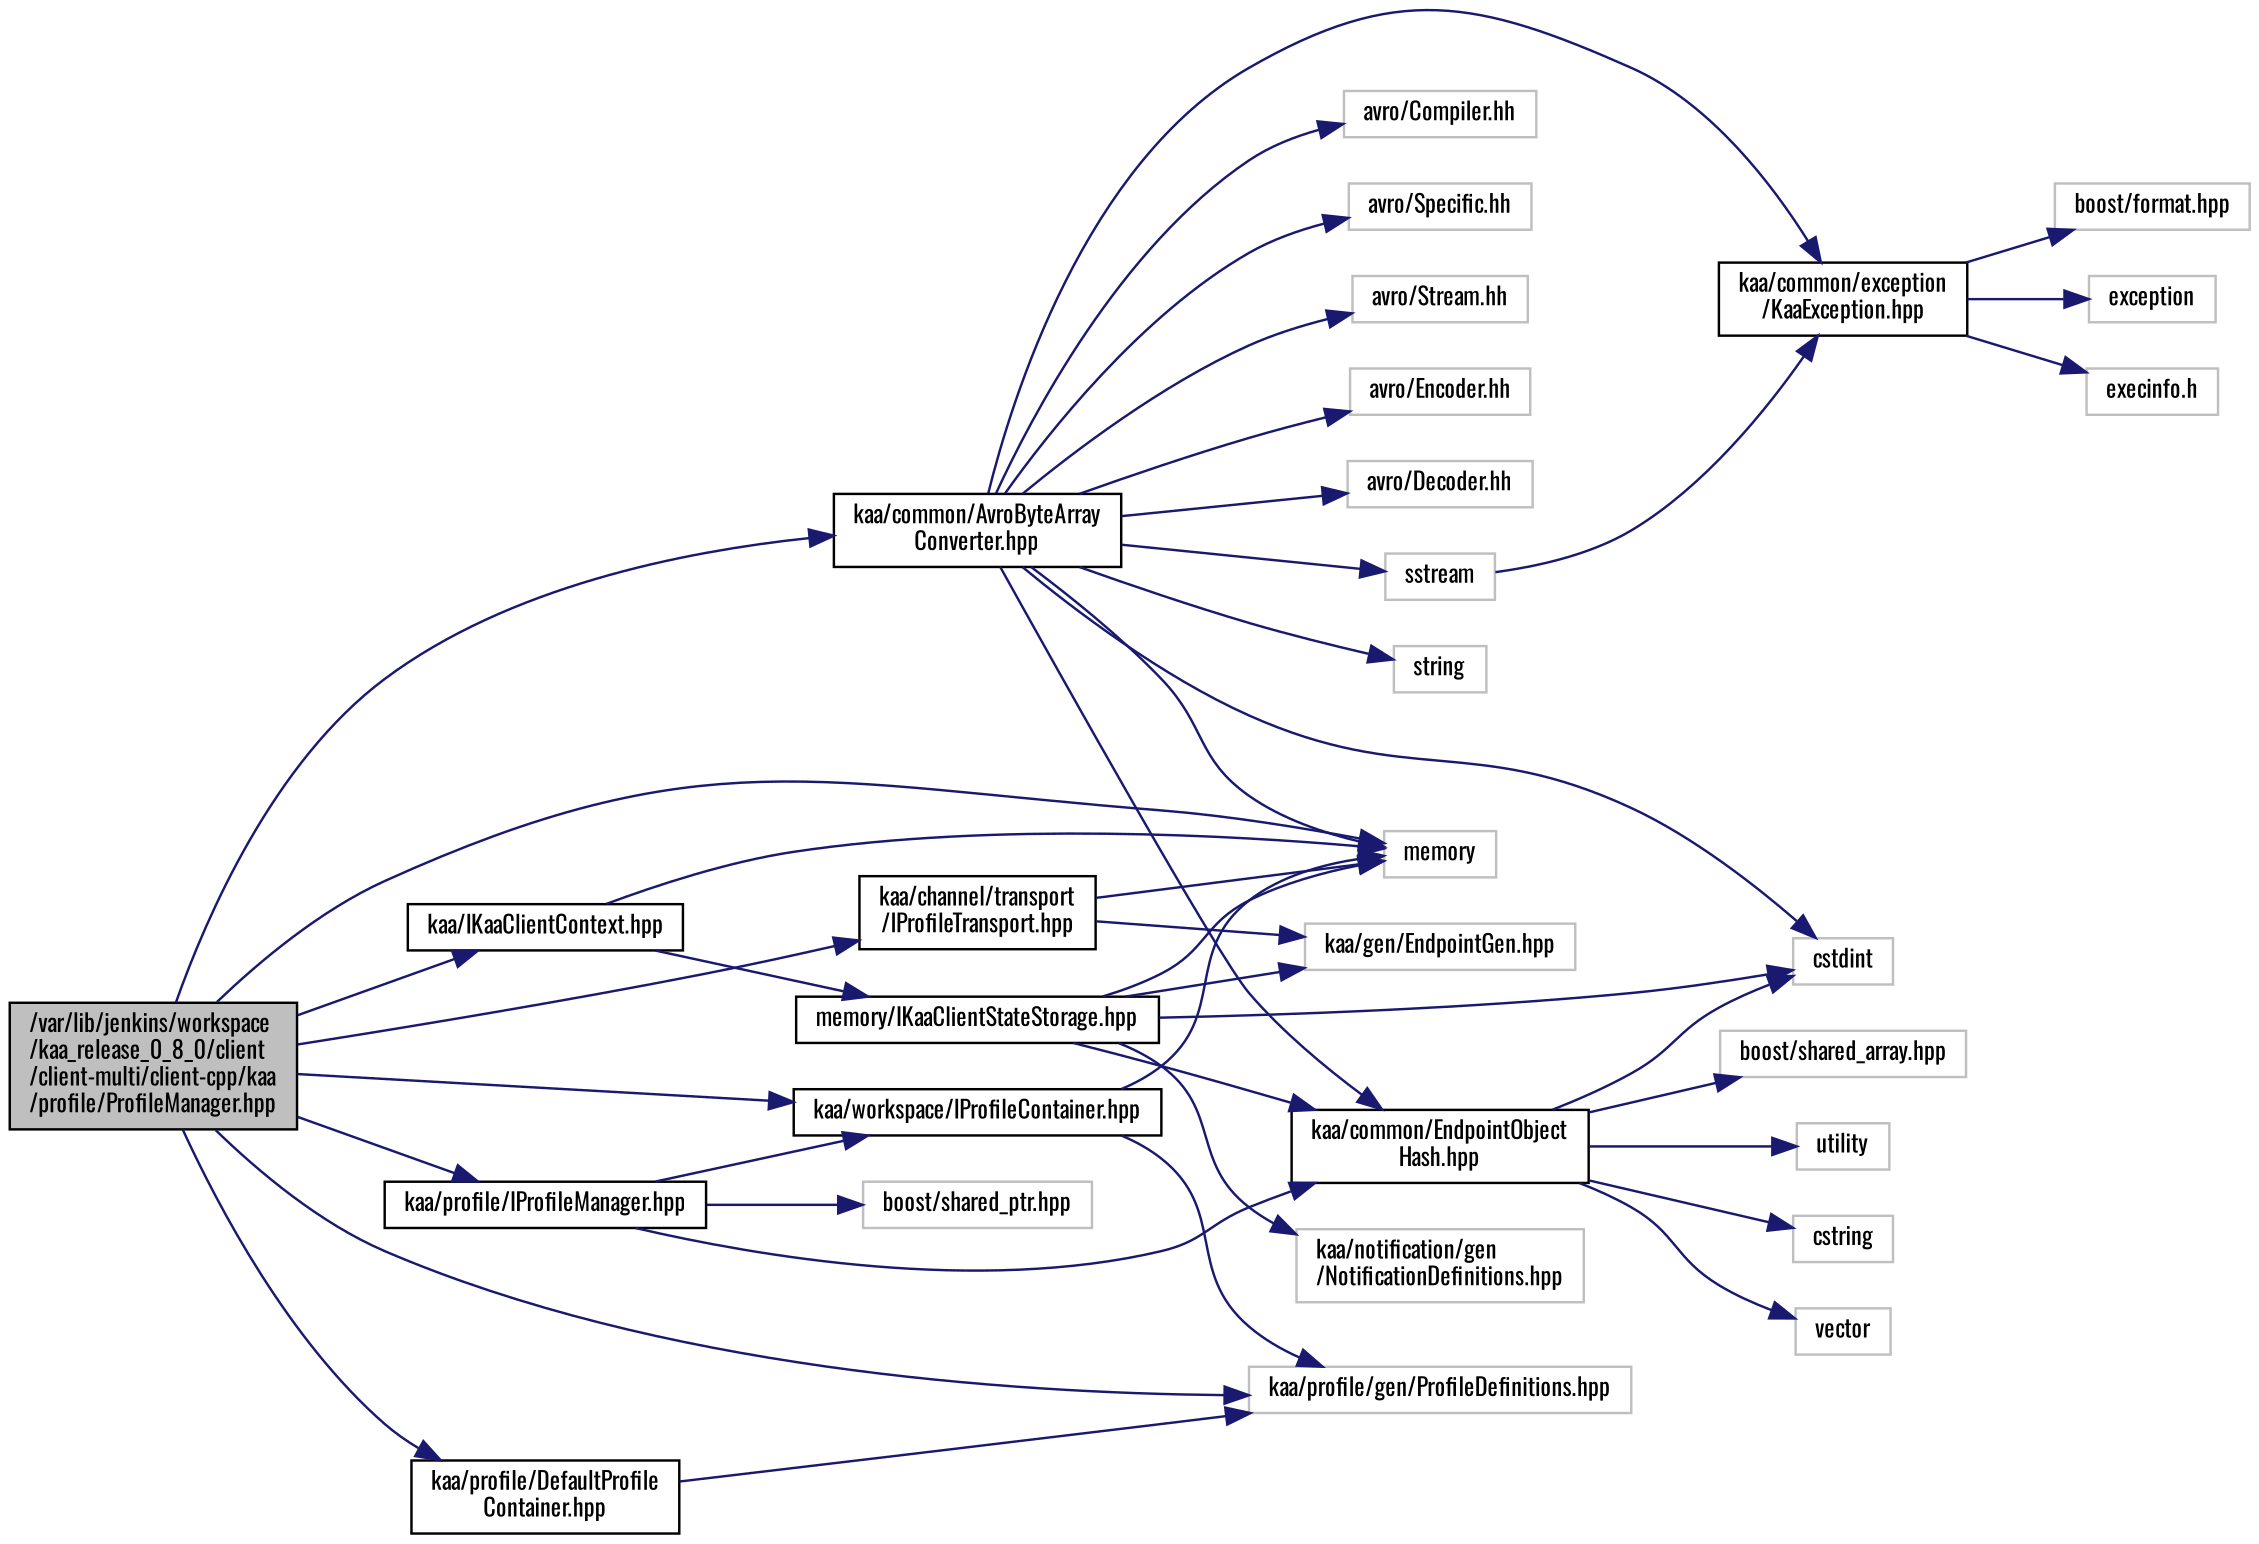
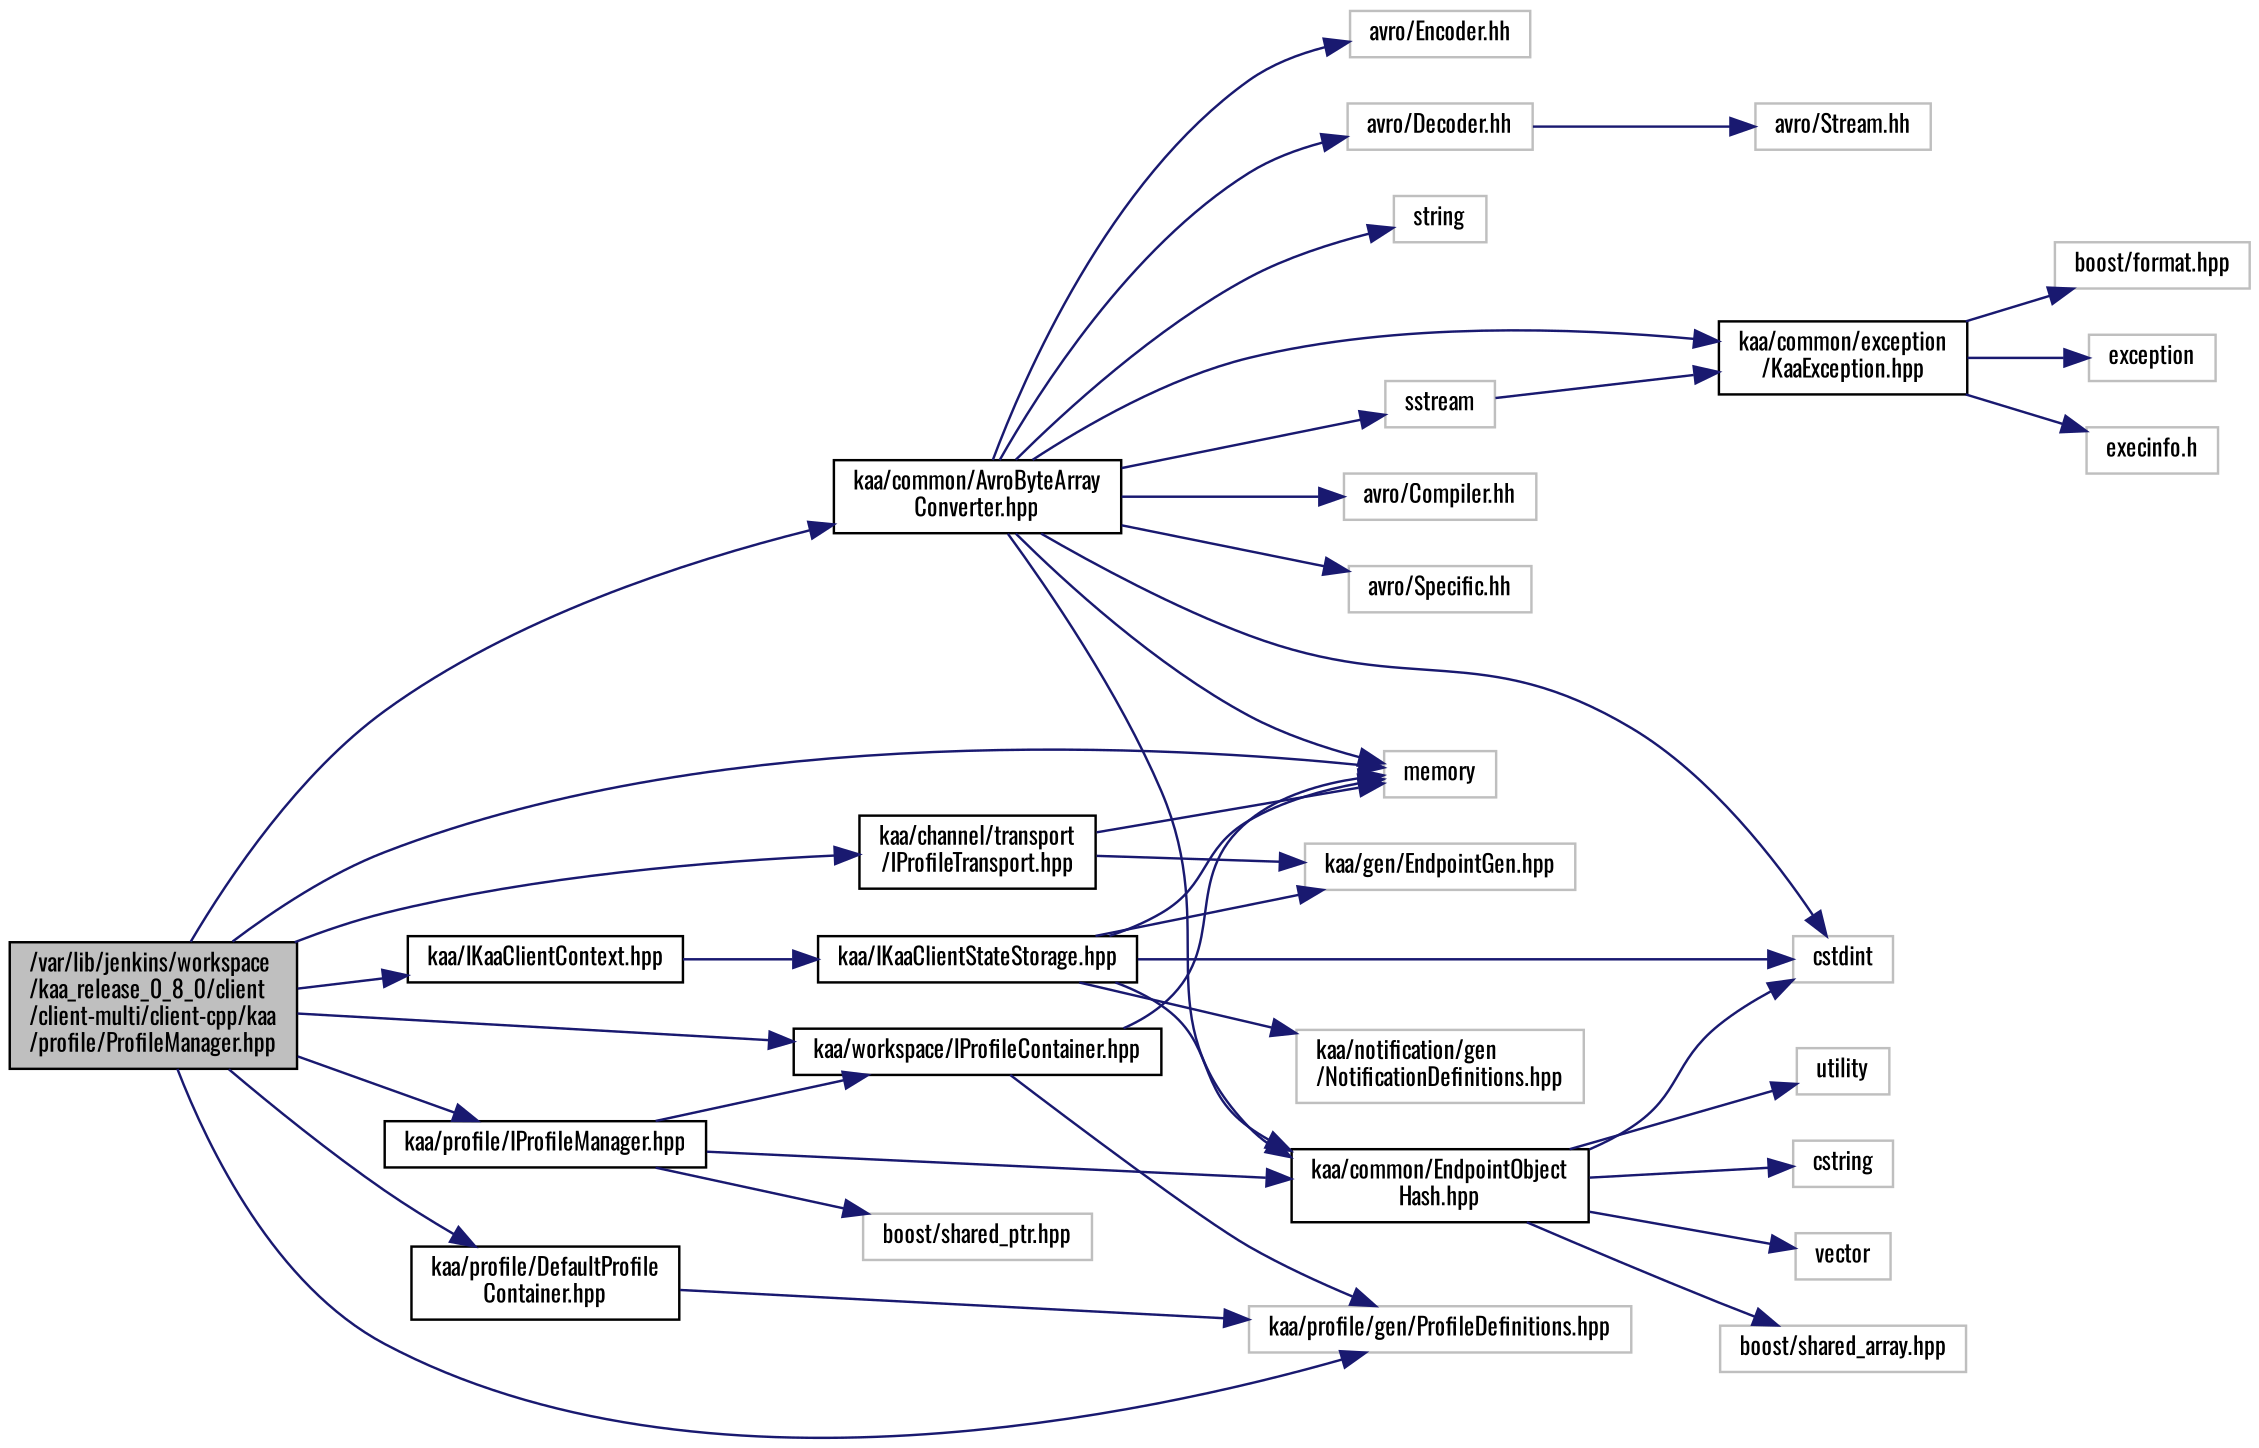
edge "kaa/common/AvroByteArray Converter.hpp" -> "avro/Stream.hh": now "avro/Decoder.hh" -> "avro/Stream.hh"
edge "kaa/IKaaClientContext.hpp" -> "memory": removed
node "memory/IKaaClientStateStorage.hpp": label "memory/IKaaClientStateStorage.hpp" -> "kaa/IKaaClientStateStorage.hpp"
